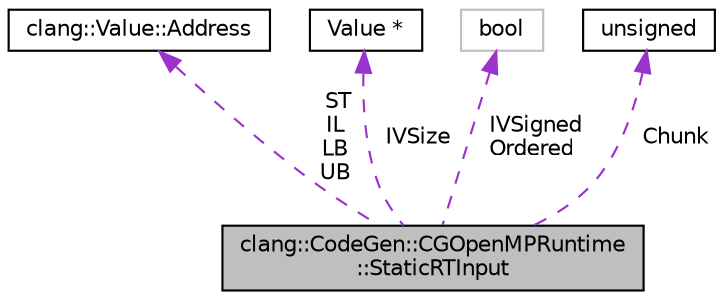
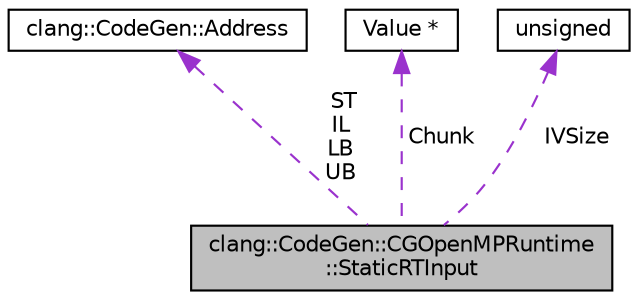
node "clang::Value::Address": label "clang::Value::Address" -> "clang::CodeGen::Address"
node "bool": removed
edge "clang::CodeGen::CGOpenMPRuntime ::StaticRTInput" -> "Value *": label " IVSize" -> " Chunk"
edge "clang::CodeGen::CGOpenMPRuntime ::StaticRTInput" -> "unsigned": label " Chunk" -> " IVSize"
